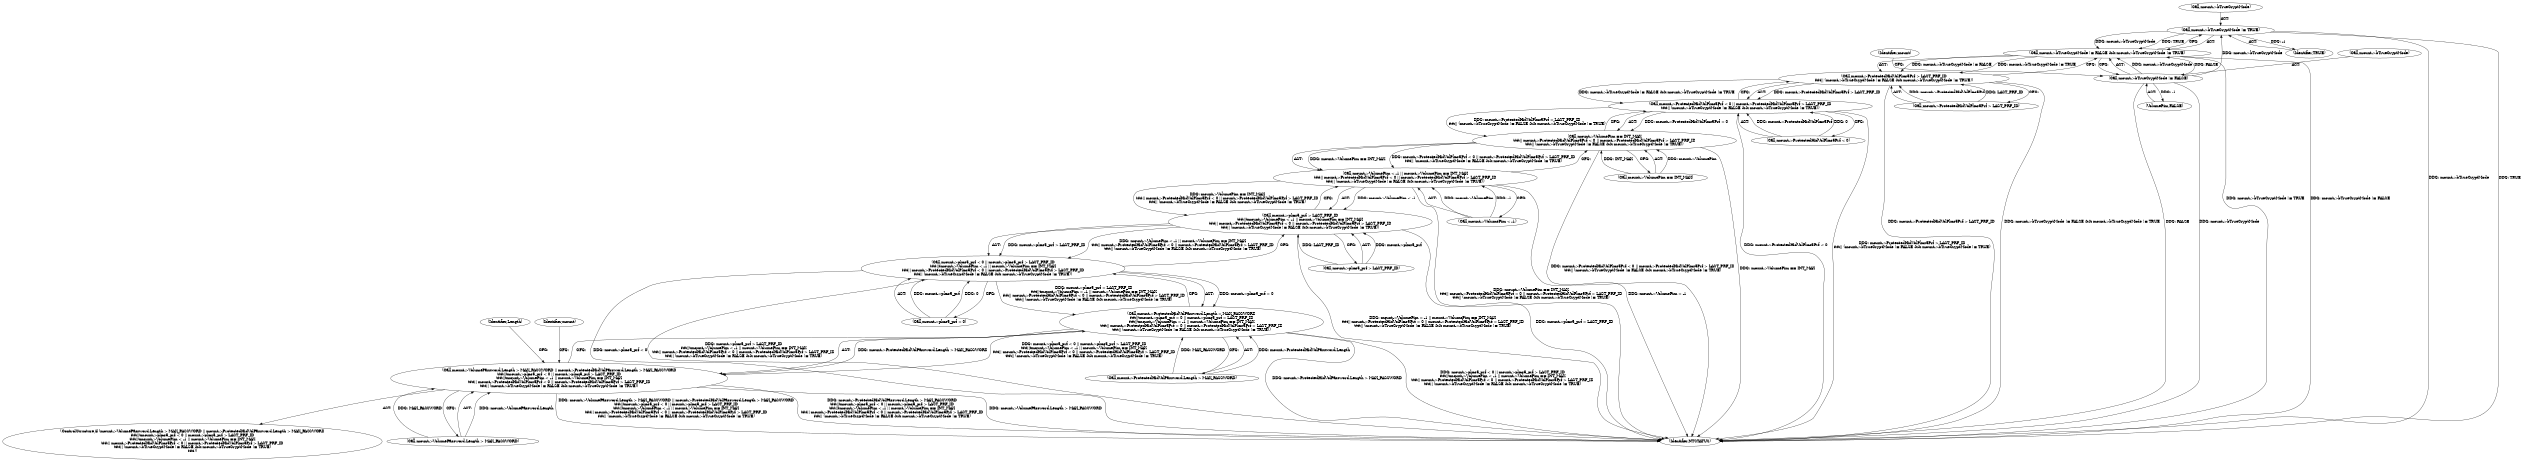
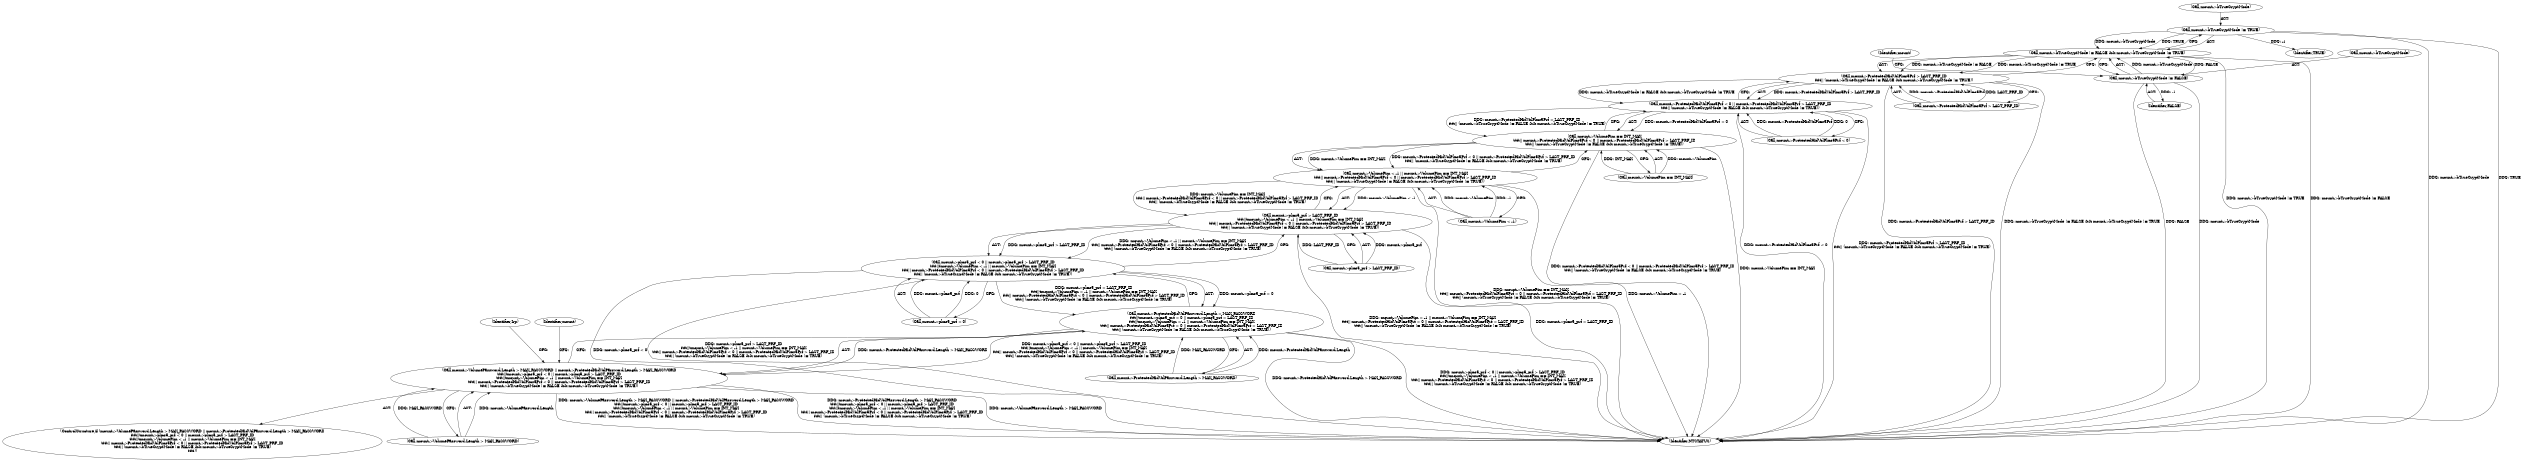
edge "(Identifier,TRUE)" -> "(Call,mount->bTrueCryptMode != TRUE)": removed, label "AST:"
edge "(Call,mount->bTrueCryptMode != FALSE)" -> "(Call,mount->bTrueCryptMode != TRUE)": removed, label "DDG: mount->bTrueCryptMode"
node "(VolumePim,FALSE)": label "(VolumePim,FALSE)" -> "(Identifier,FALSE)"
node "(Identifier,Length)": label "(Identifier,Length)" -> "(Identifier,Irp)"
